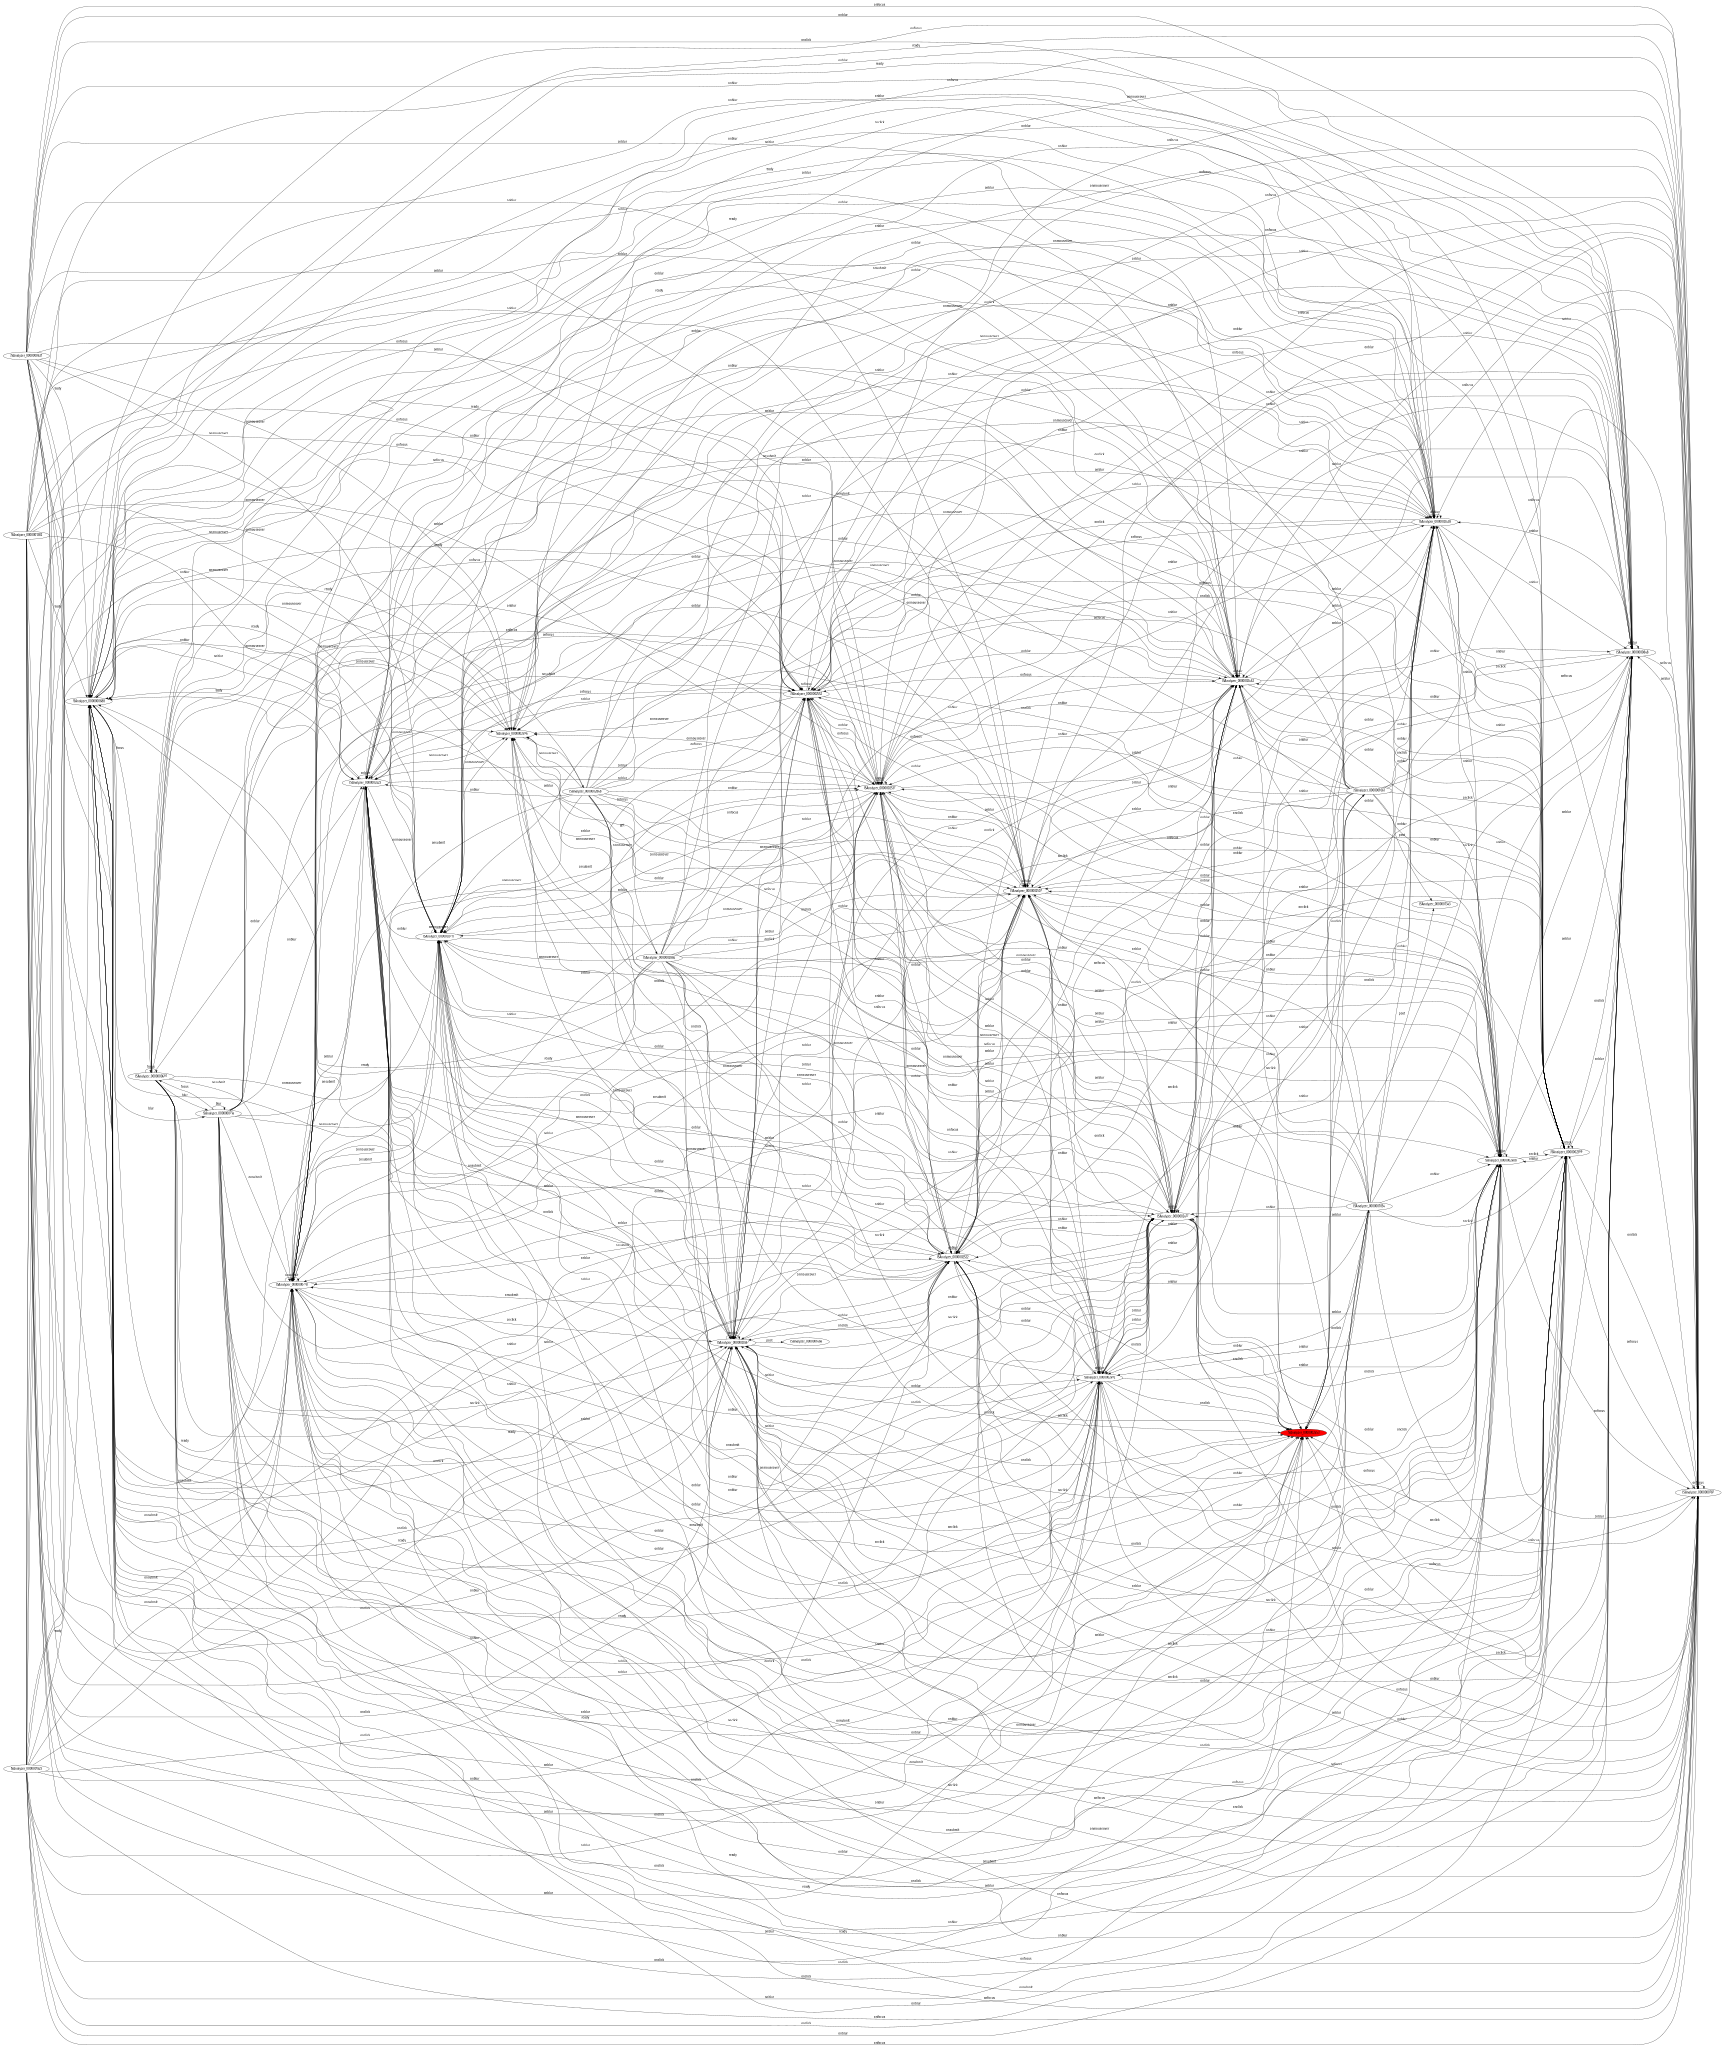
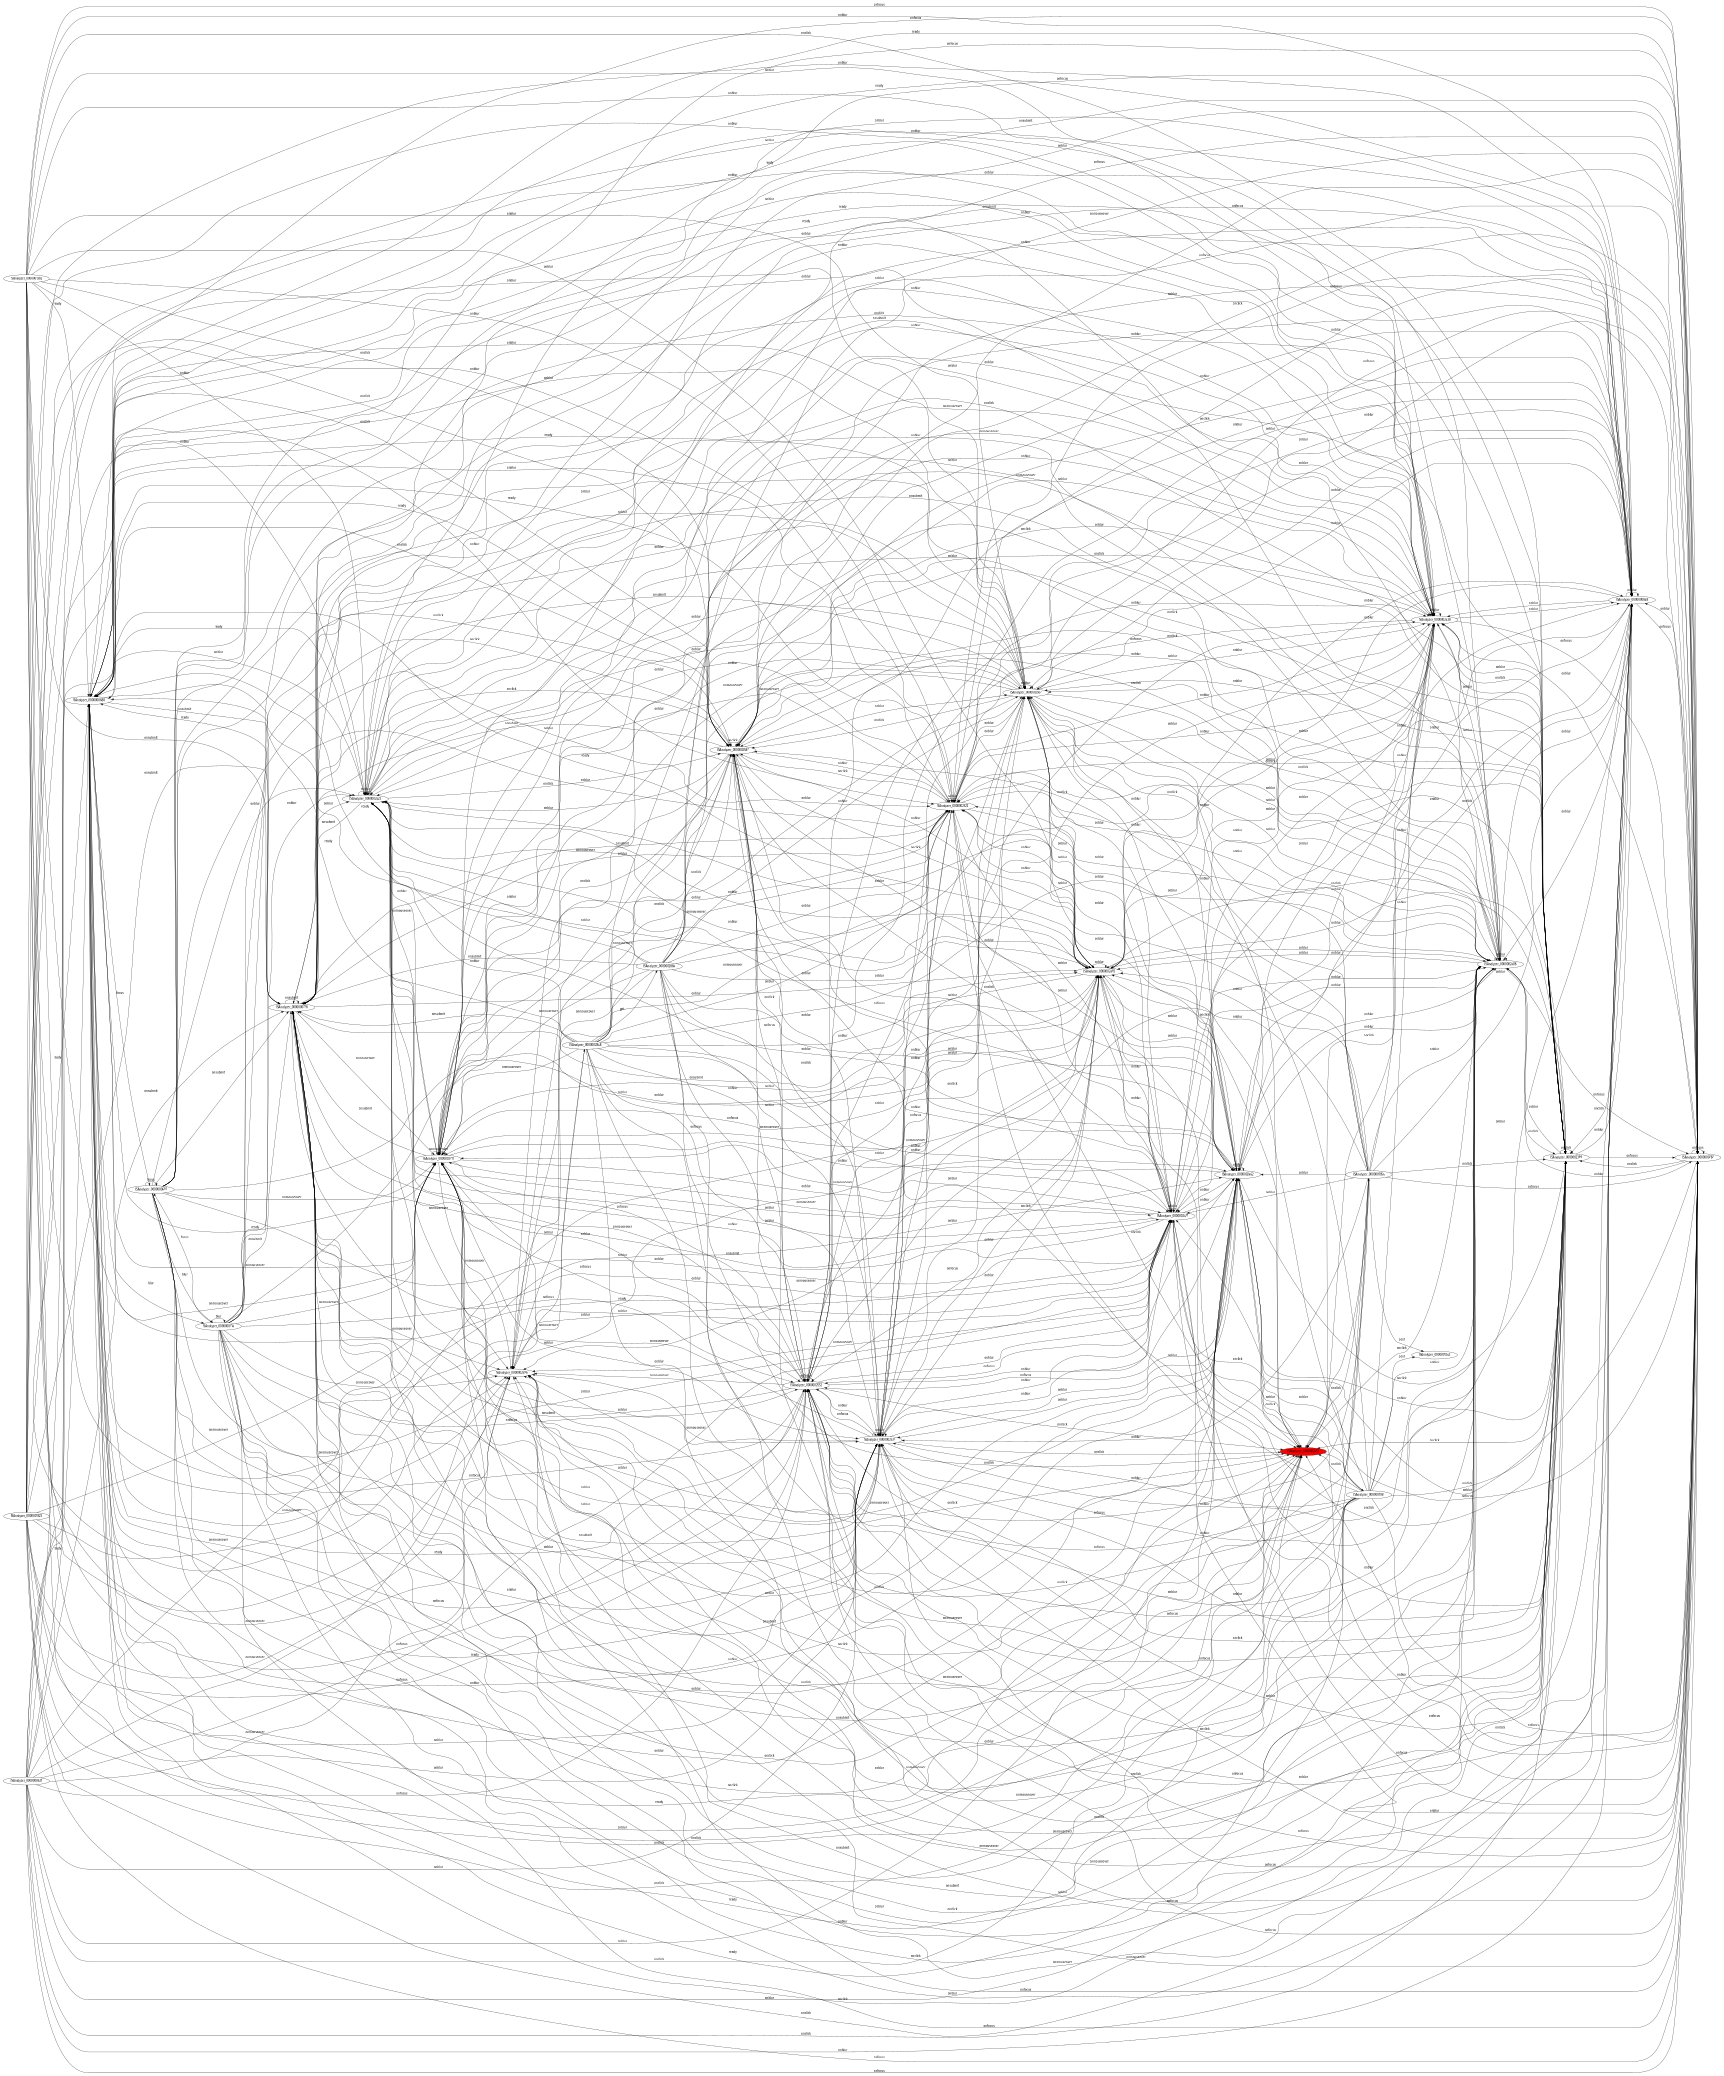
edge "JSAnalyzer_0000002423" -> "JSAnalyzer_0000000848": added, label "onblur"
edge "JSAnalyzer_0000002848" -> "JSAnalyzer_0000002522": added, label "onblur"
node "JSAnalyzer_0000001484": removed
